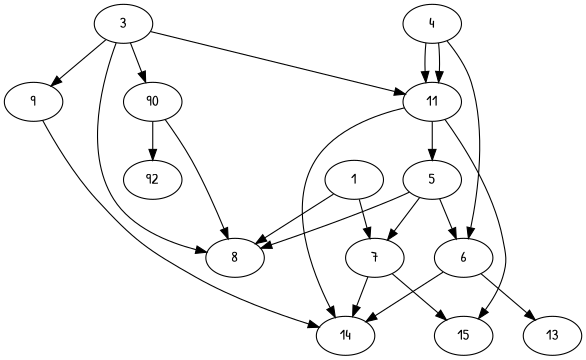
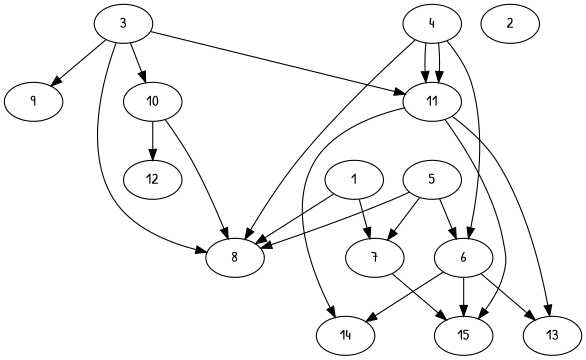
node "2": added
node "90": label "90" -> "10"
edge "4" -> "8": added
edge "11" -> "5": now "11" -> "13"
node "92": label "92" -> "12"
edge "9" -> "14": removed
edge "7" -> "14": removed
edge "6" -> "15": added
